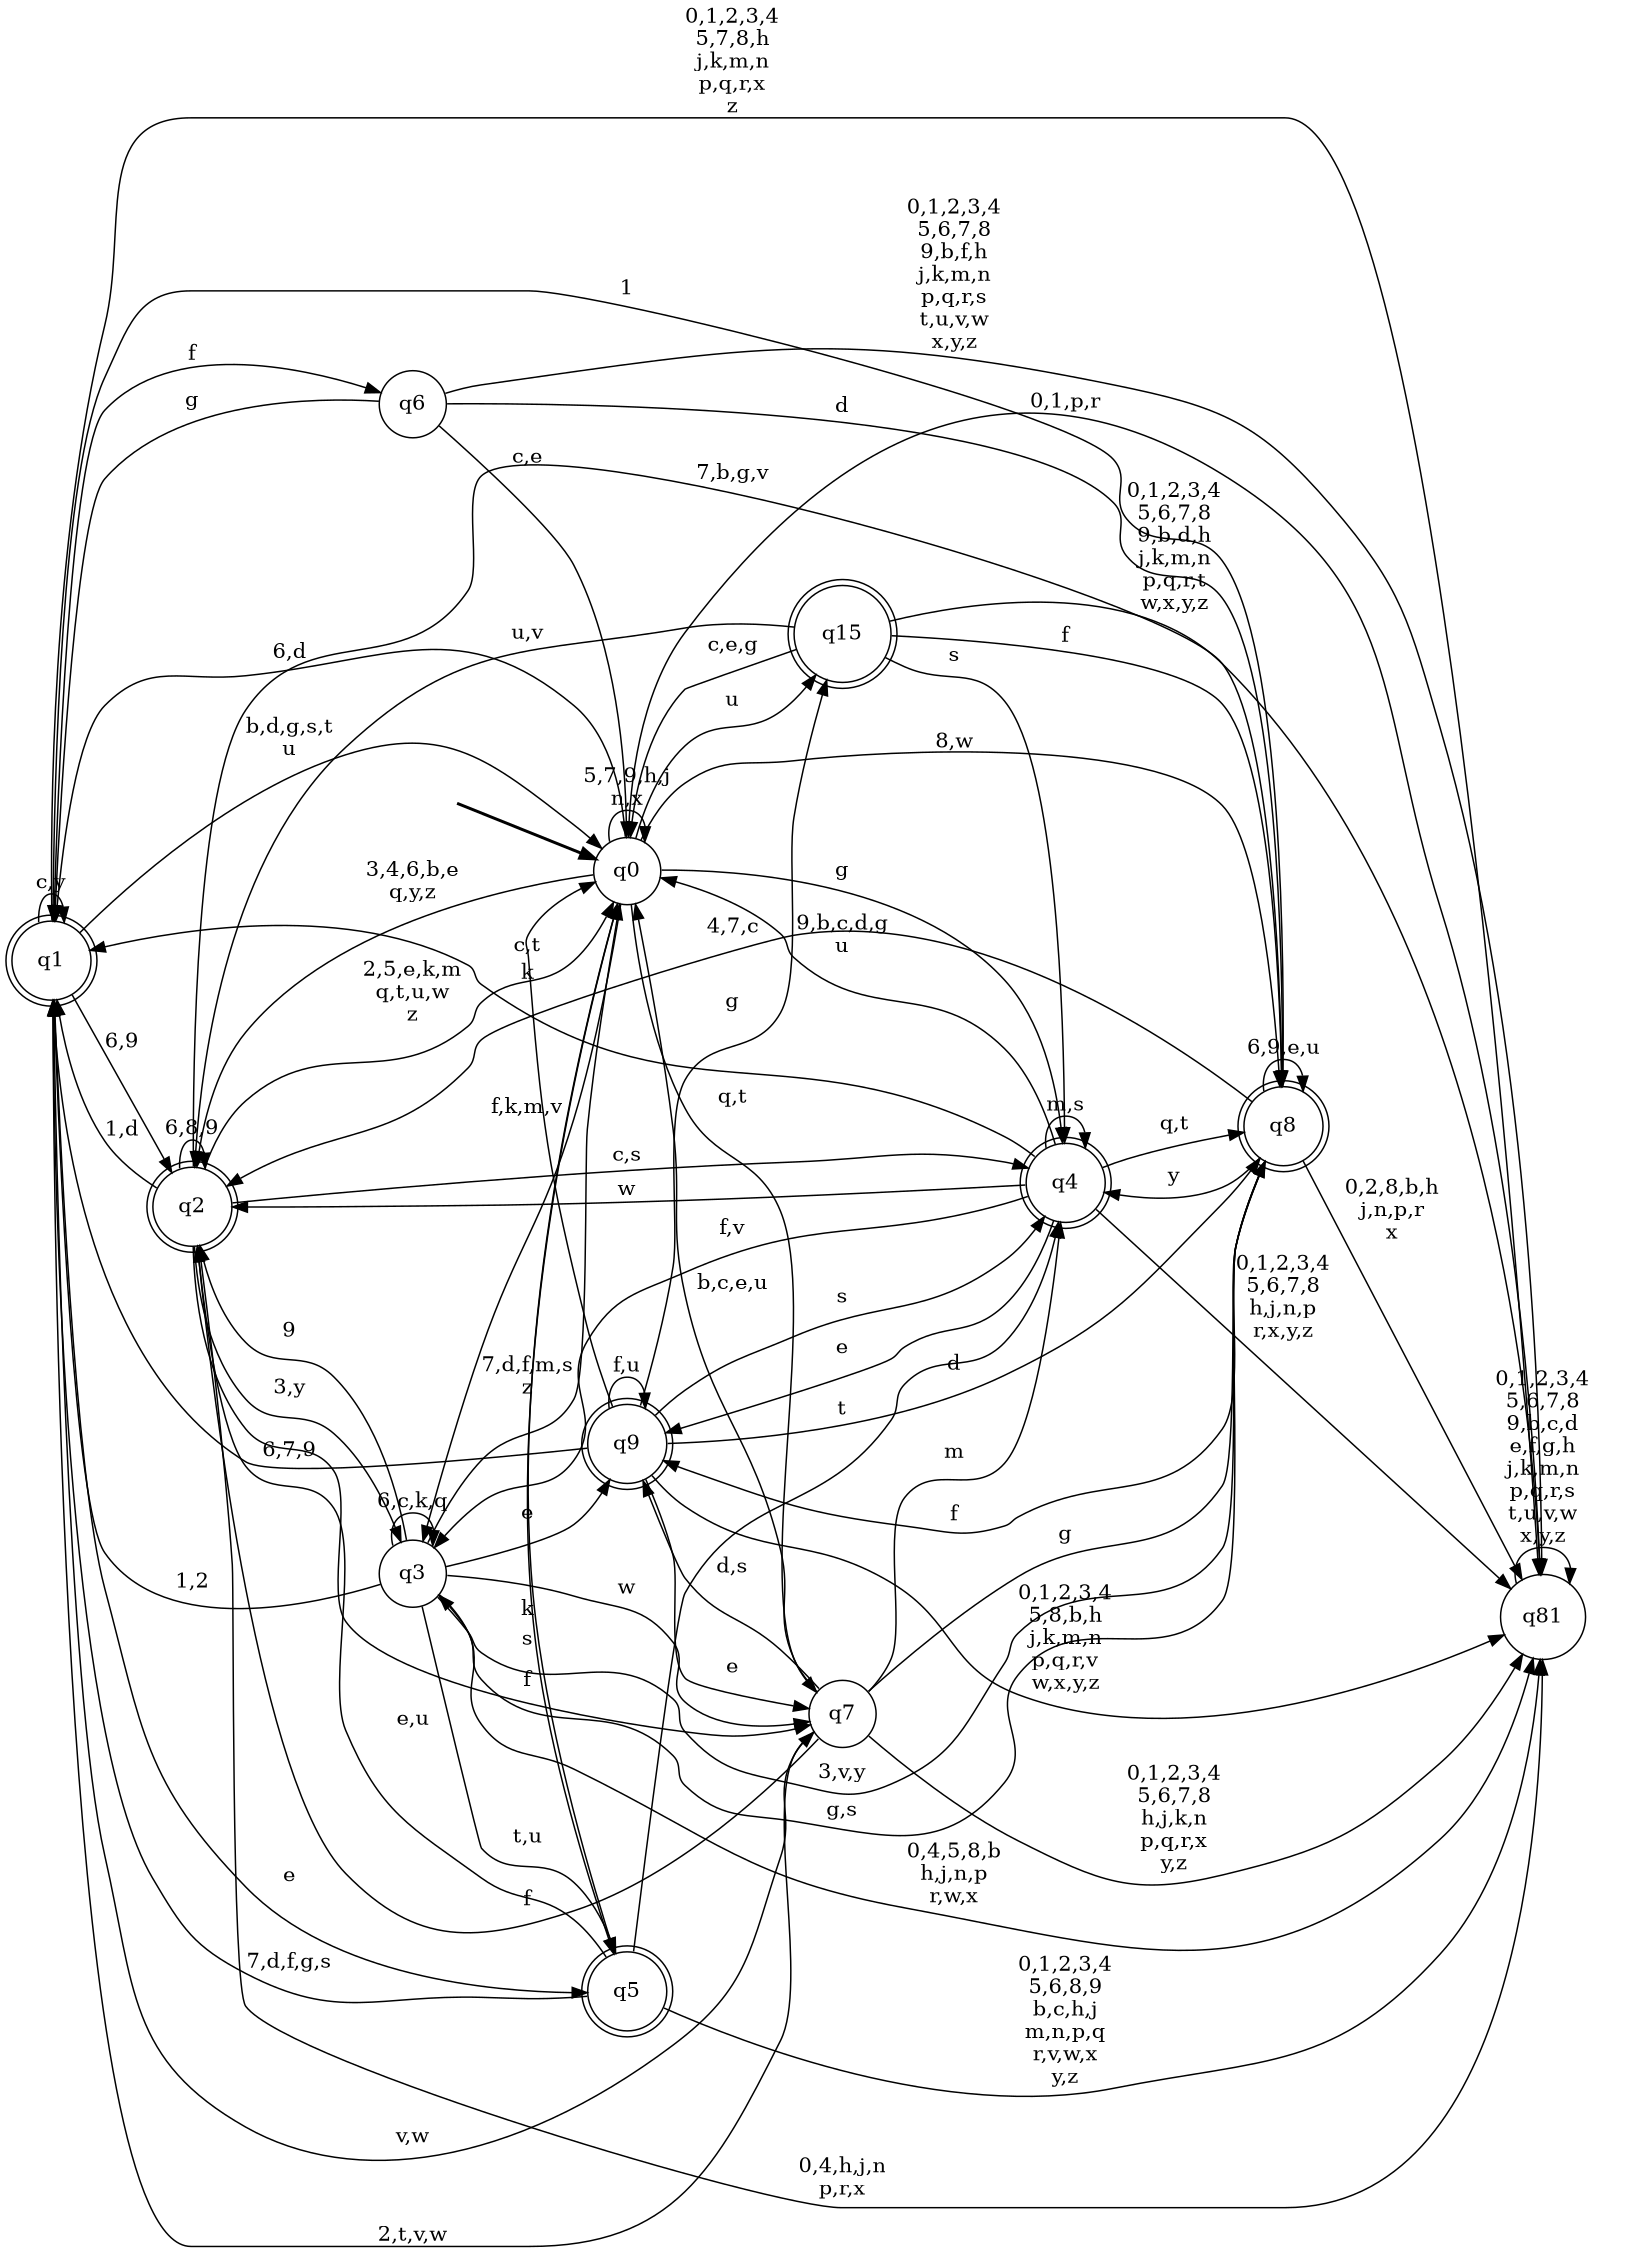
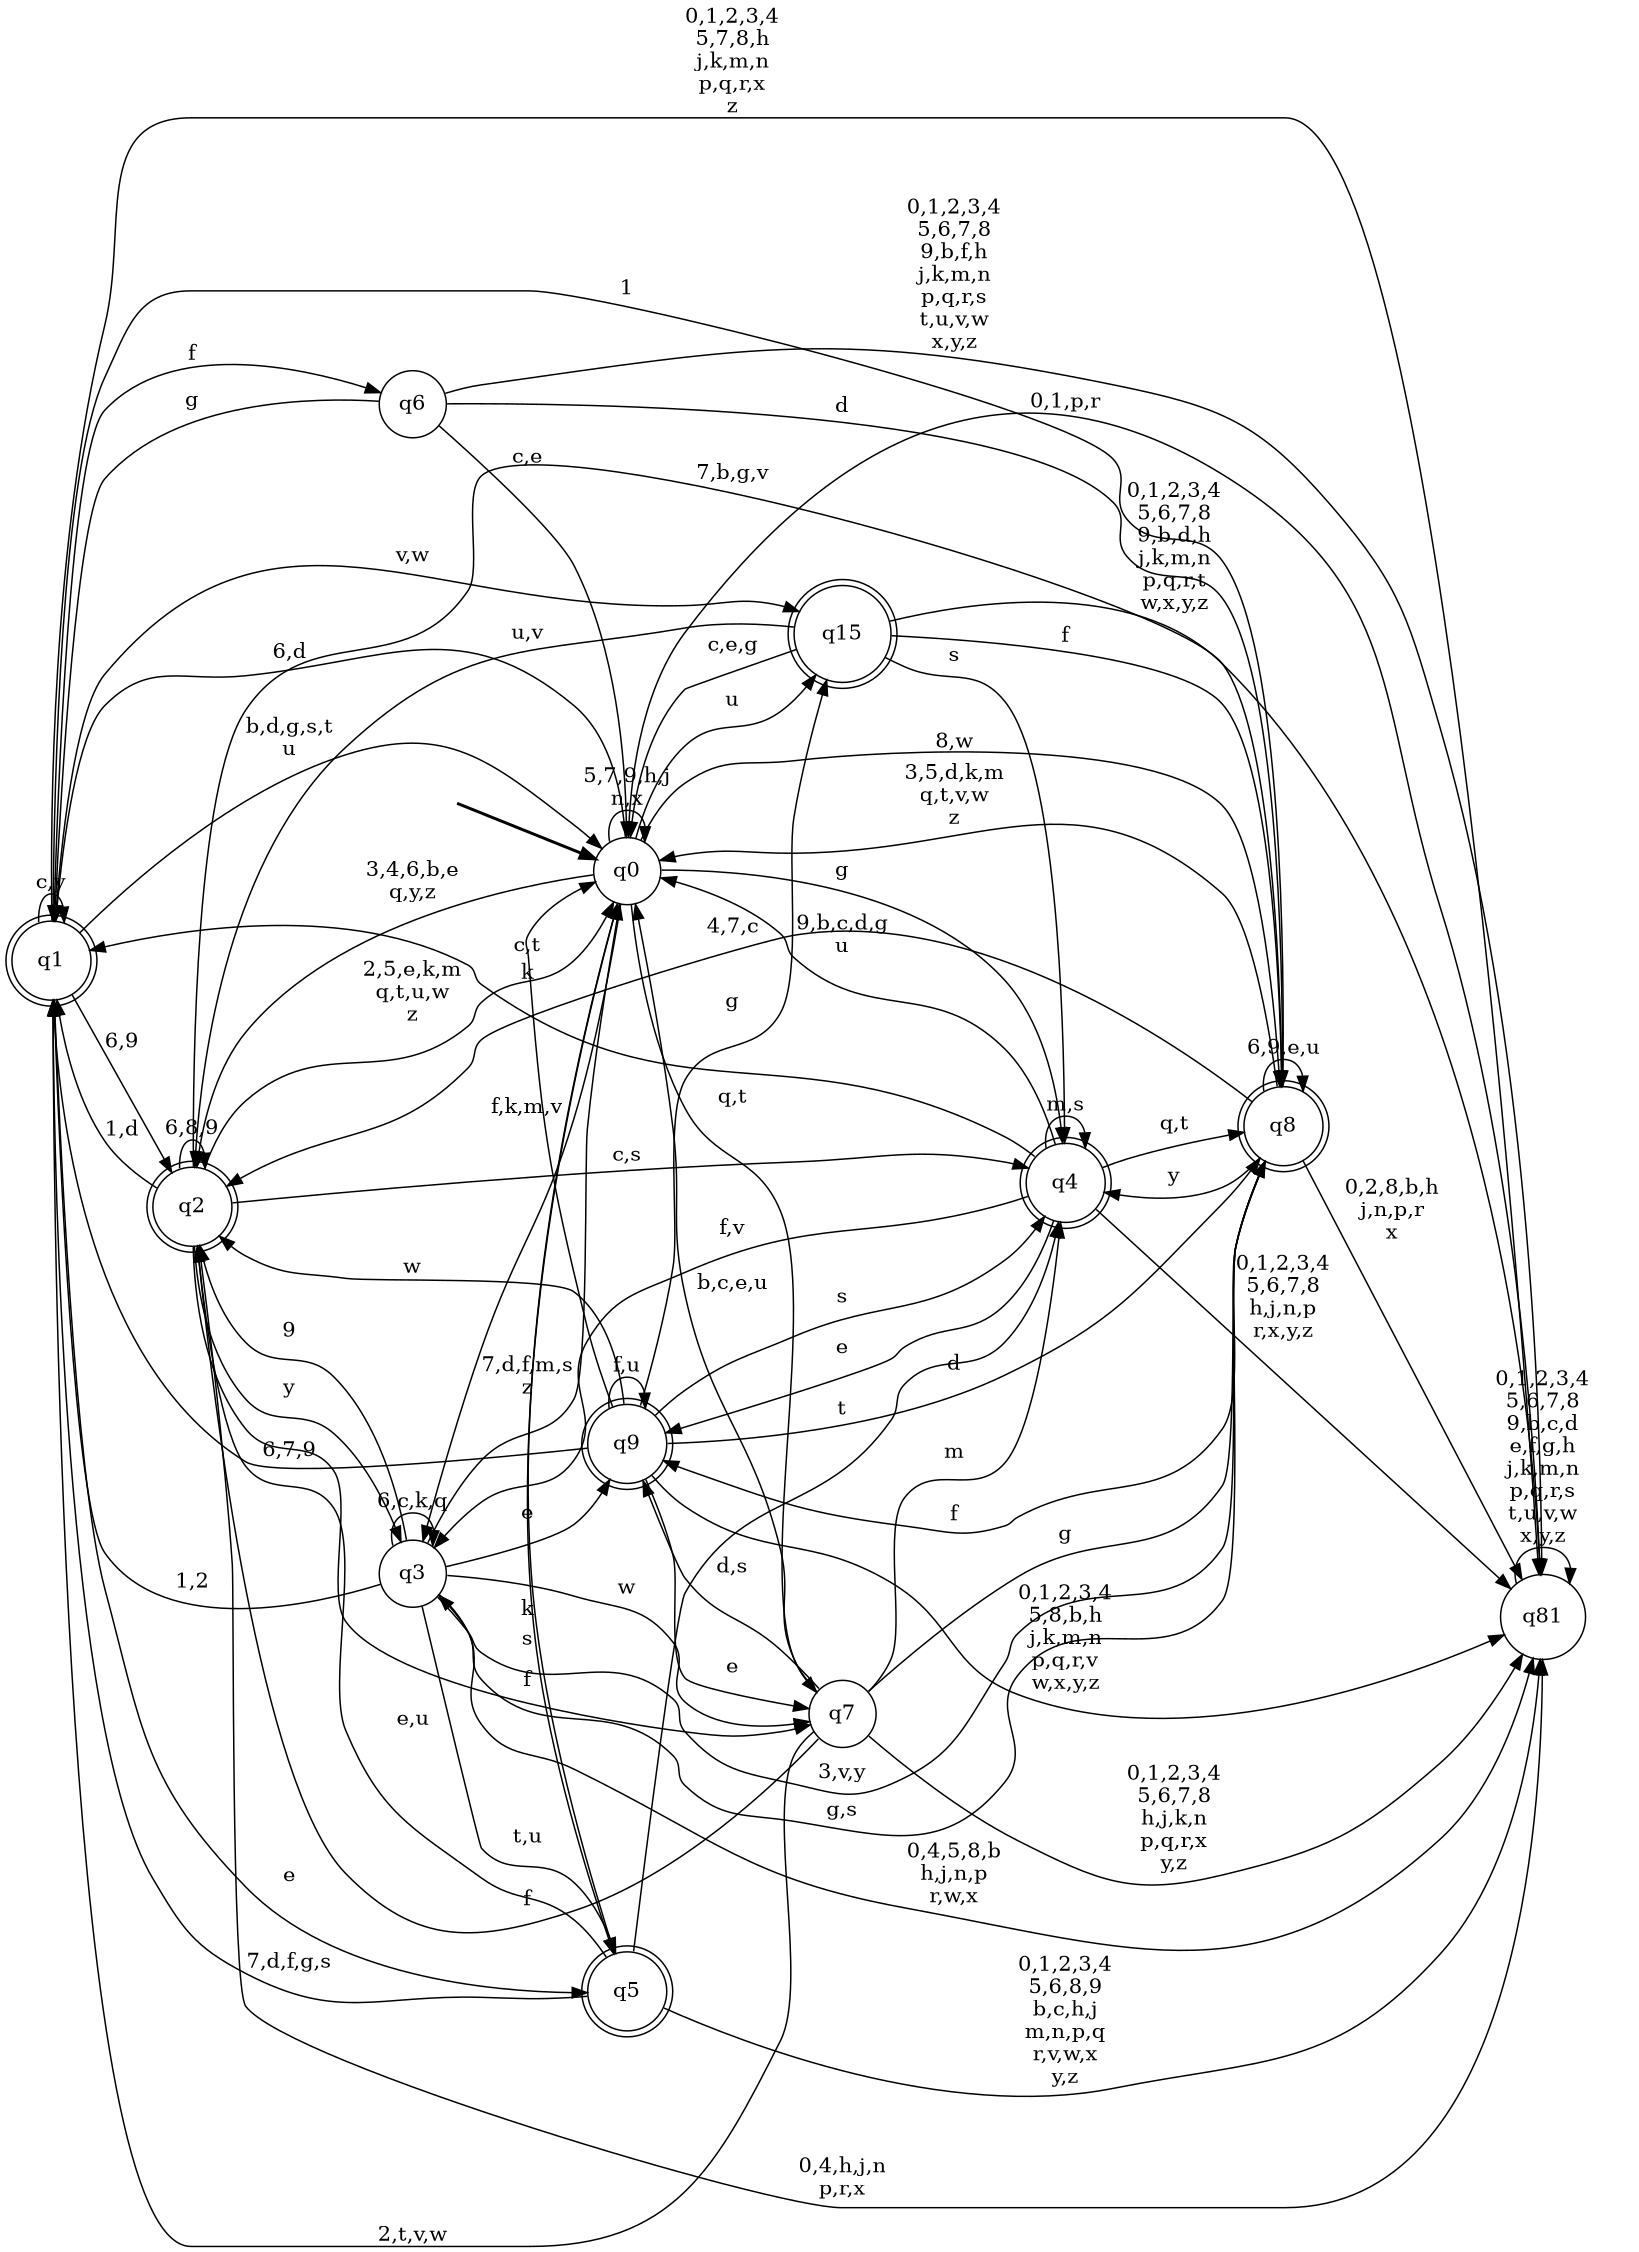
edge "q8" -> "q0": added, label "3,5,d,k,m q,t,v,w z"
edge "q4" -> "q2": now "q9" -> "q2"
edge "q2" -> "q3": label "3,y" -> "y"
edge "q1" -> "q7": now "q1" -> "q15"
